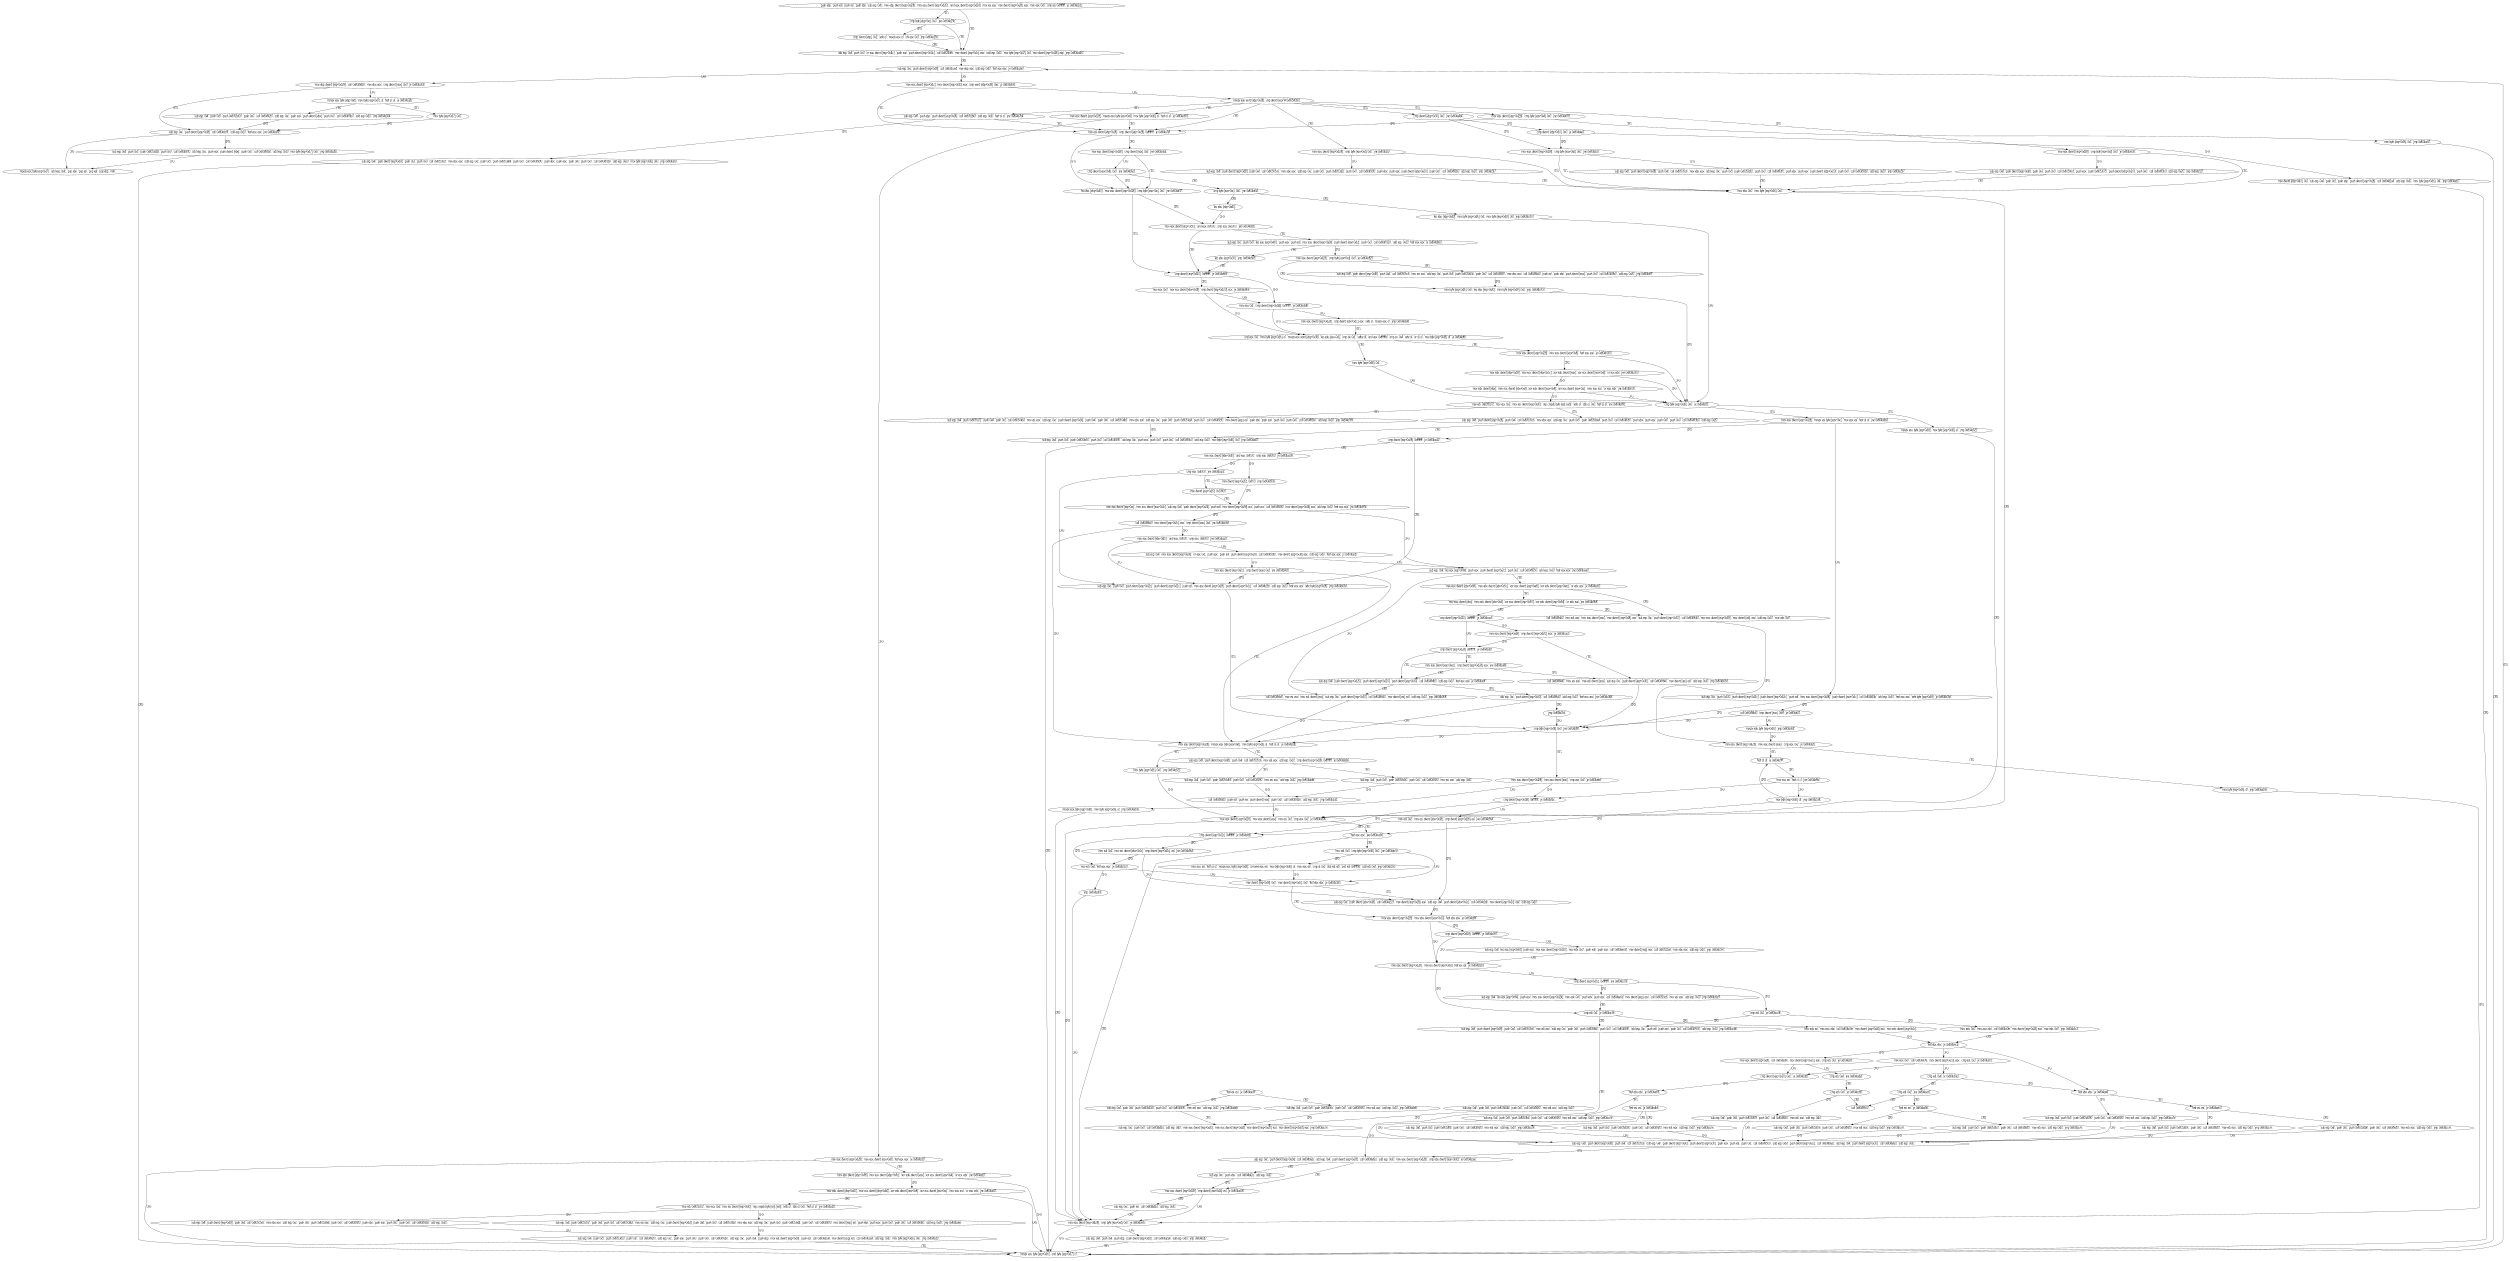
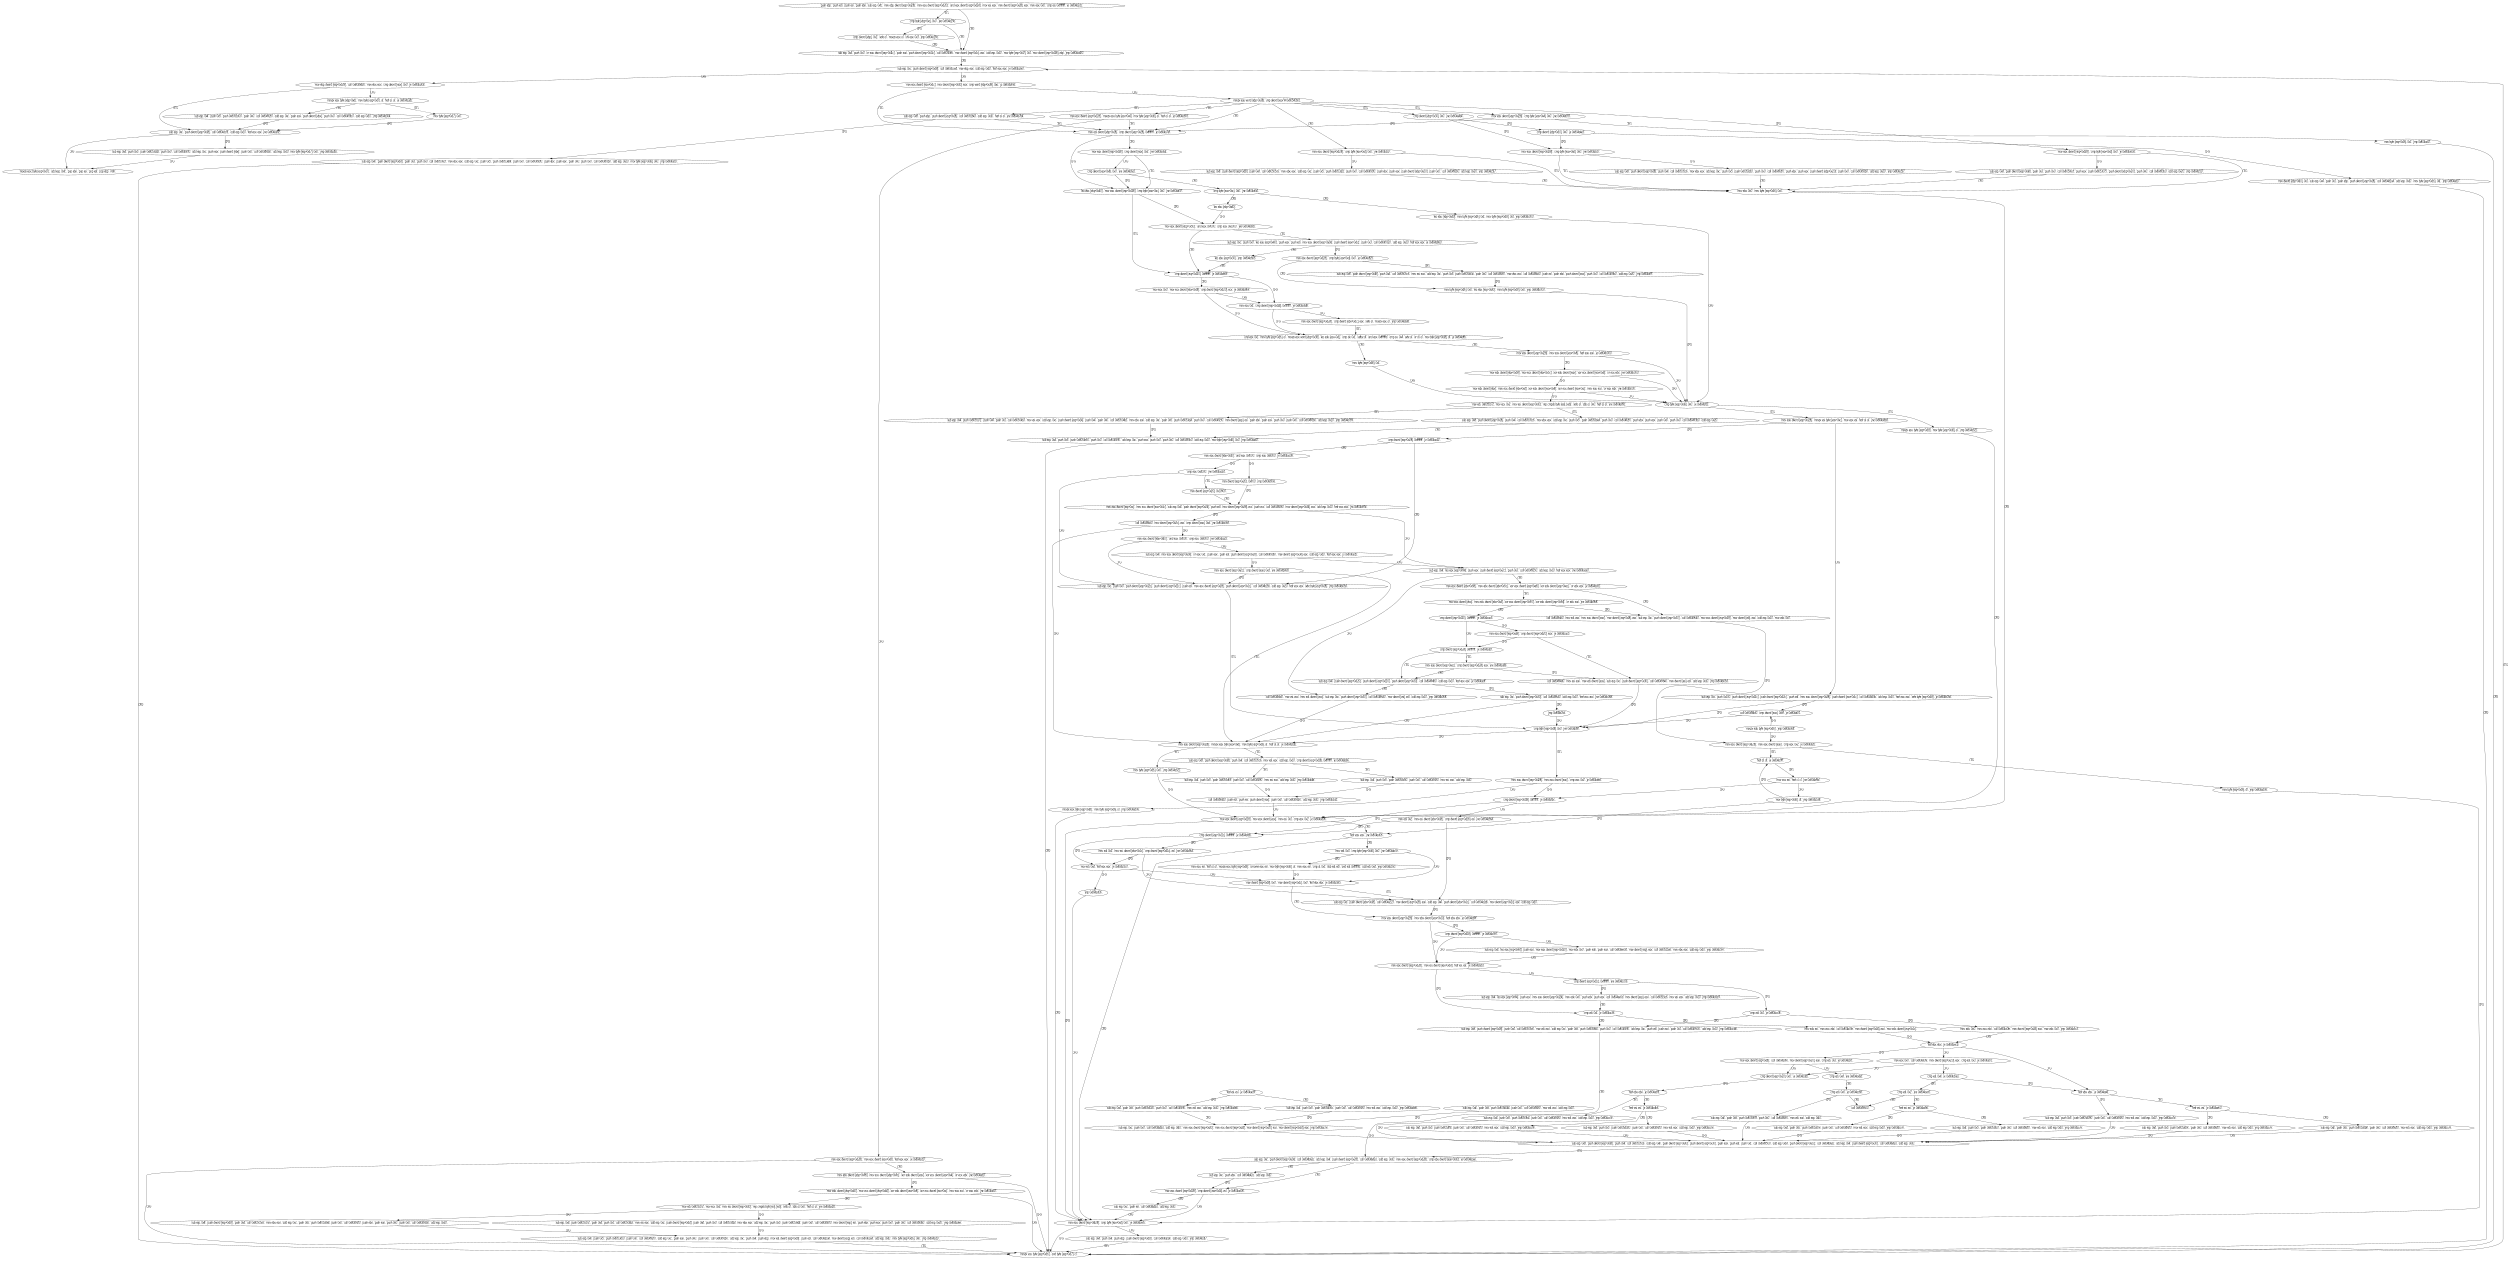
node "'cmp eax, 0x4000', 'jne 0x804aa22',": label "'cmp eax, 0x4000', 'jne 0x804aa22'," -> "'cmp eax, 0x4000', 'jne 0x804aa24',"
edge "'call 0x80494d0', 'cmp dword [eax], 0x5f', 'je 0x804af21'," -> "'movzx edx, byte [esp+0x16]', 'jmp 0x804a9df',": reversed
node "'test eax, eax', 'jne 6x804ad06',": label "'test eax, eax', 'jne 6x804ad06'," -> "'test eax, eax', 'jne 0x804ad06',"
node "'jmp 0x804ad06',": label "'jmp 0x804ad06'," -> "'jmp 0x874ad06',"
edge "'test ebx, ebx', 'je 0x804ad91'," -> "'test esi, esi', 'je 0x804adb6',": added, label "CFG"
